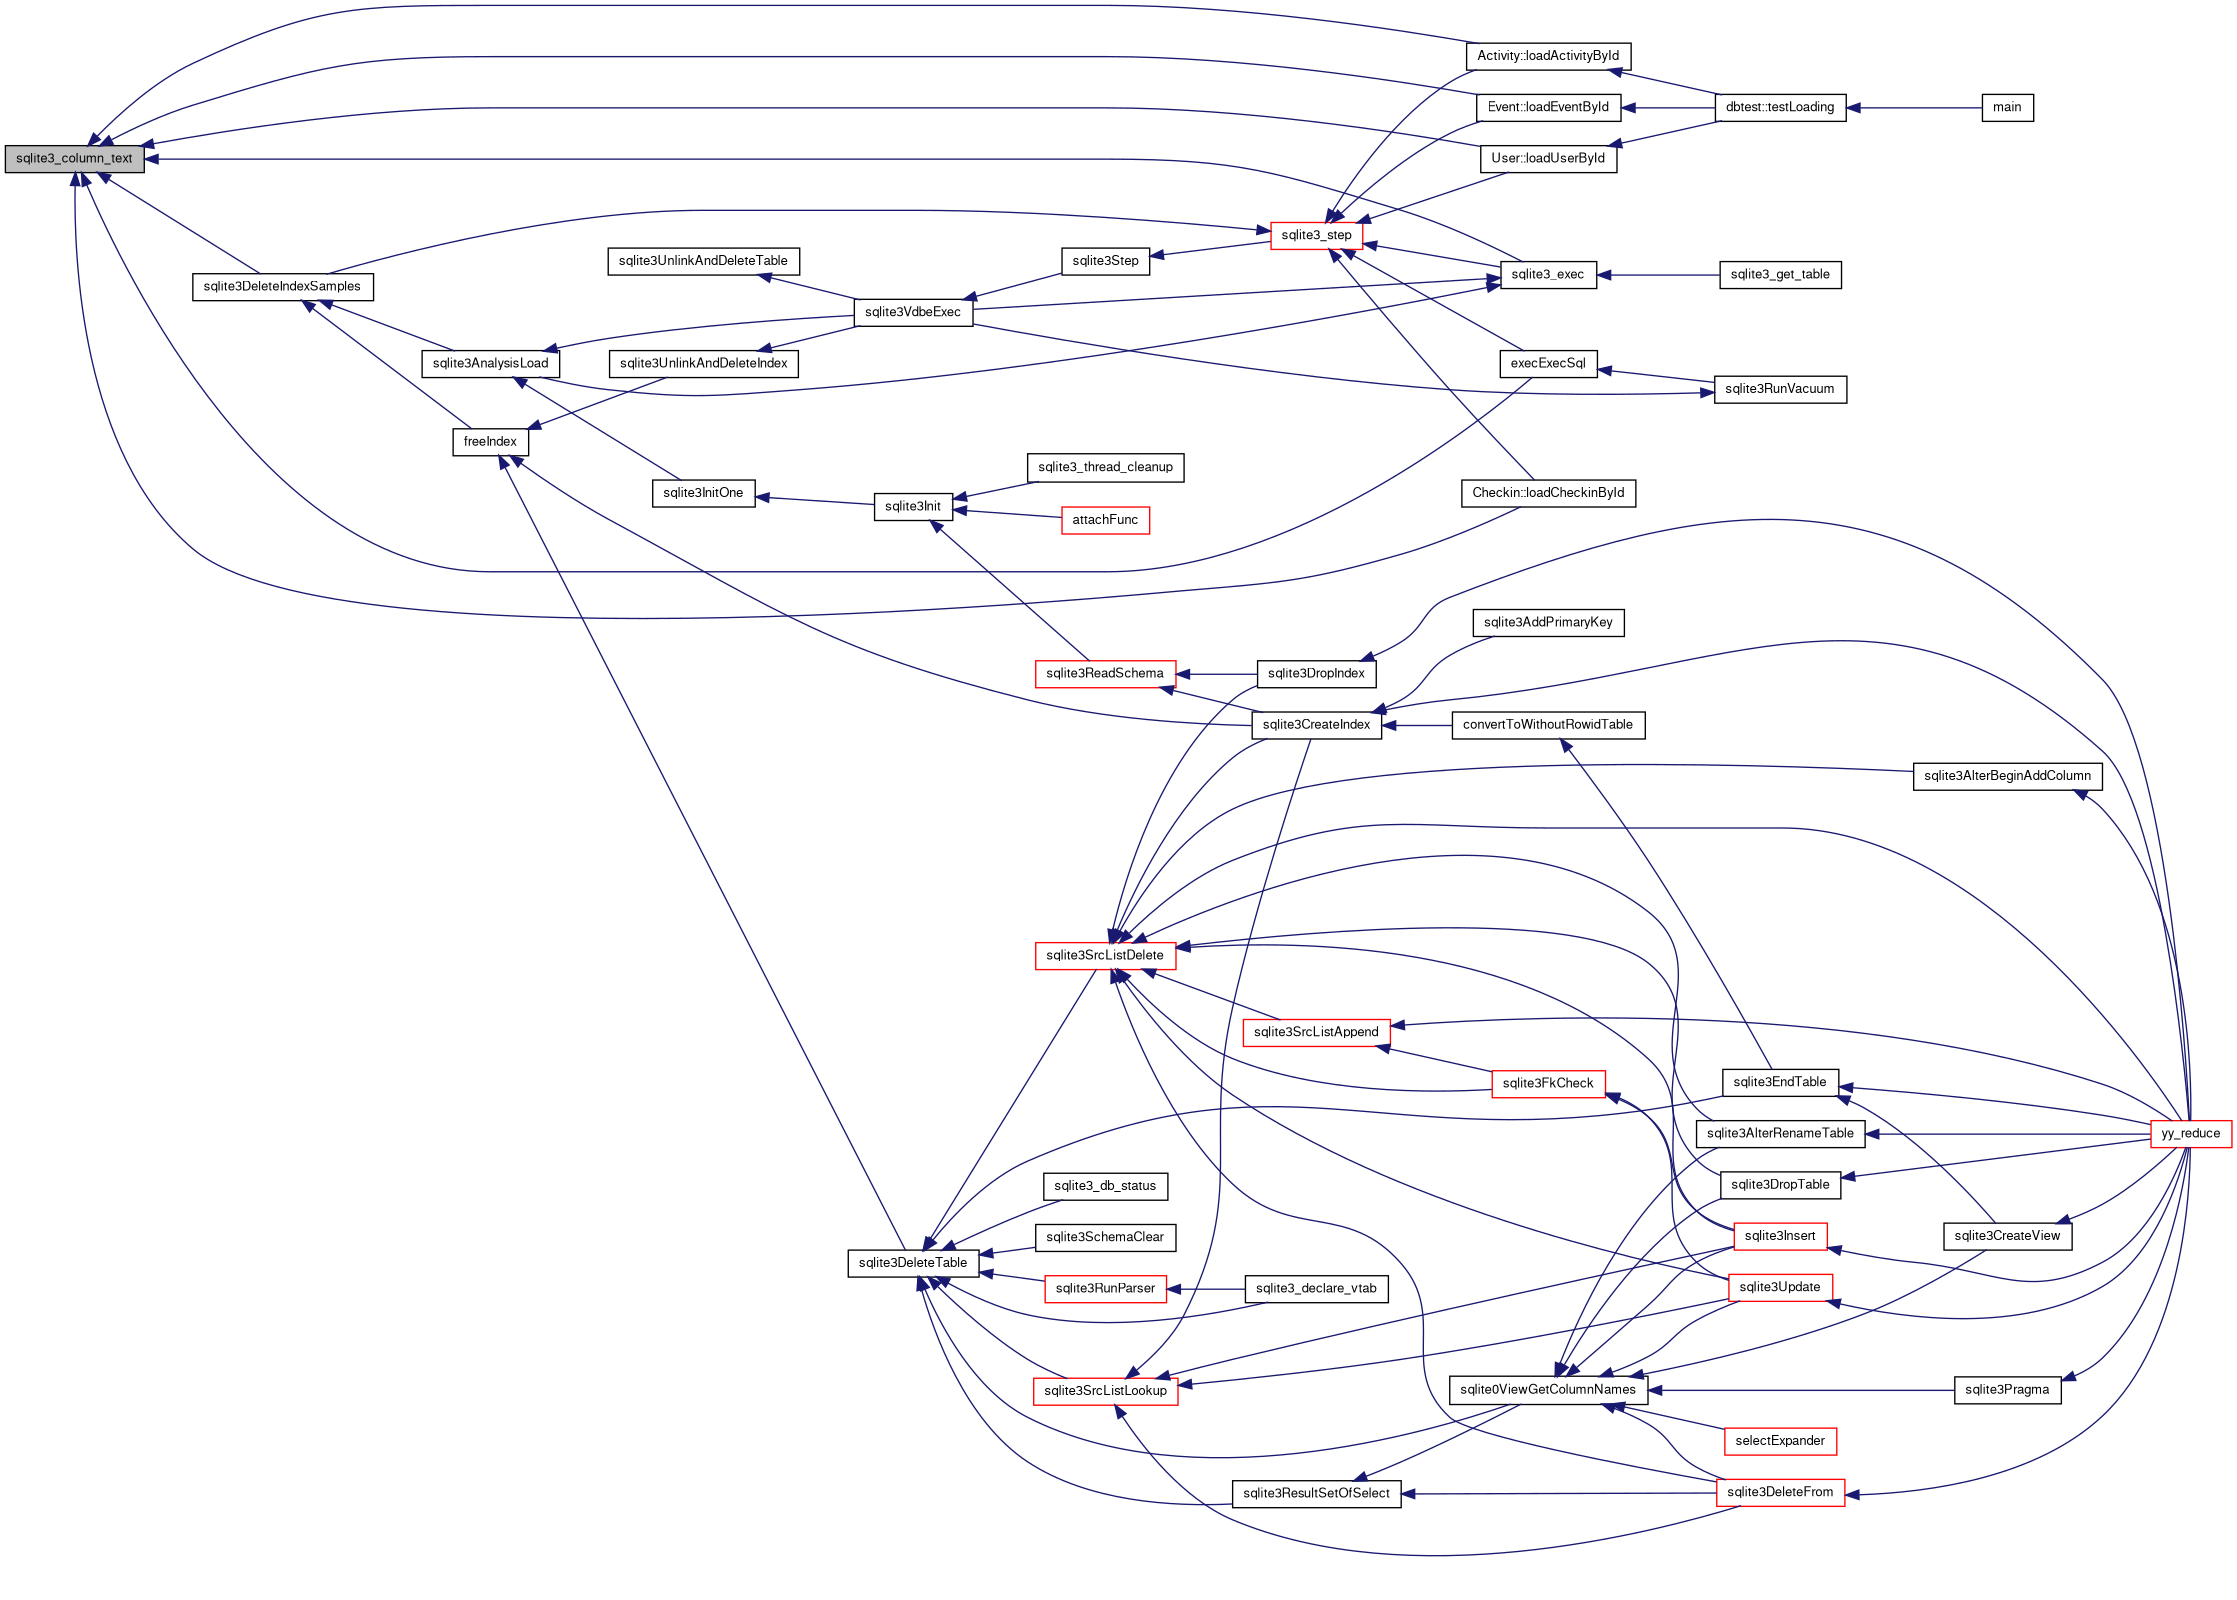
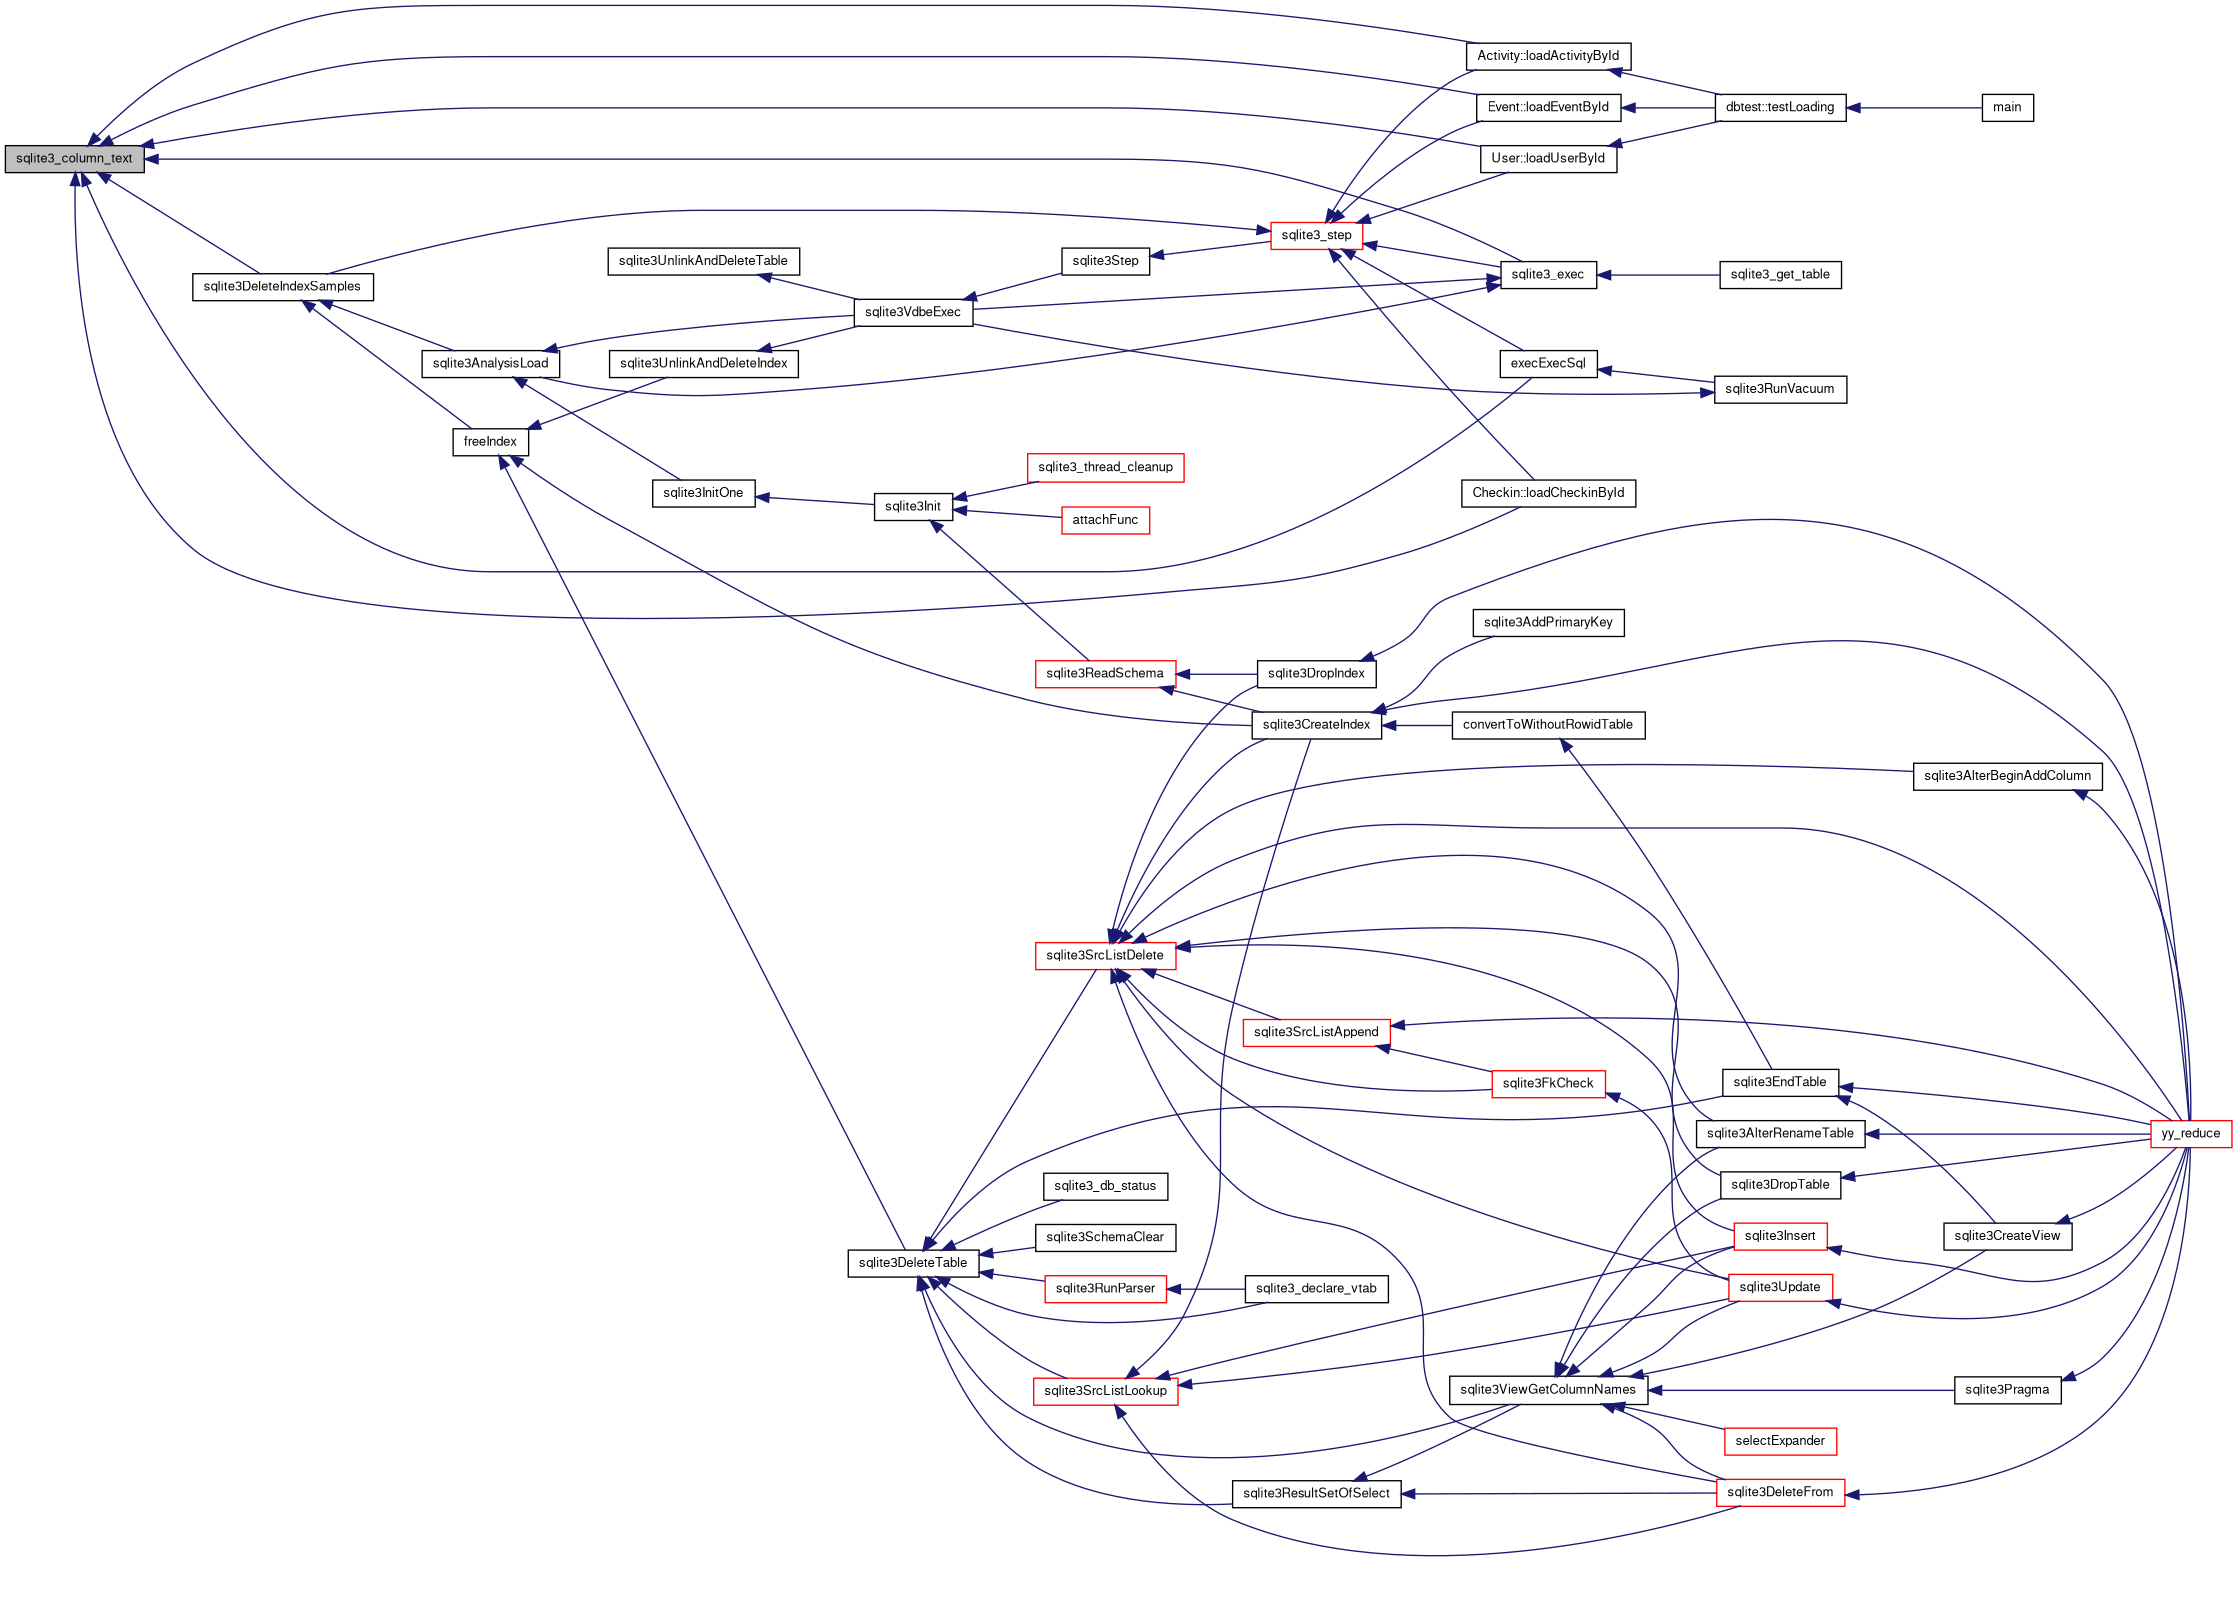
node "sqlite3_thread_cleanup": color black -> red
edge "sqlite3Insert" -> "sqlite3FkCheck": removed
node "sqlite0ViewGetColumnNames": label "sqlite0ViewGetColumnNames" -> "sqlite3ViewGetColumnNames"
